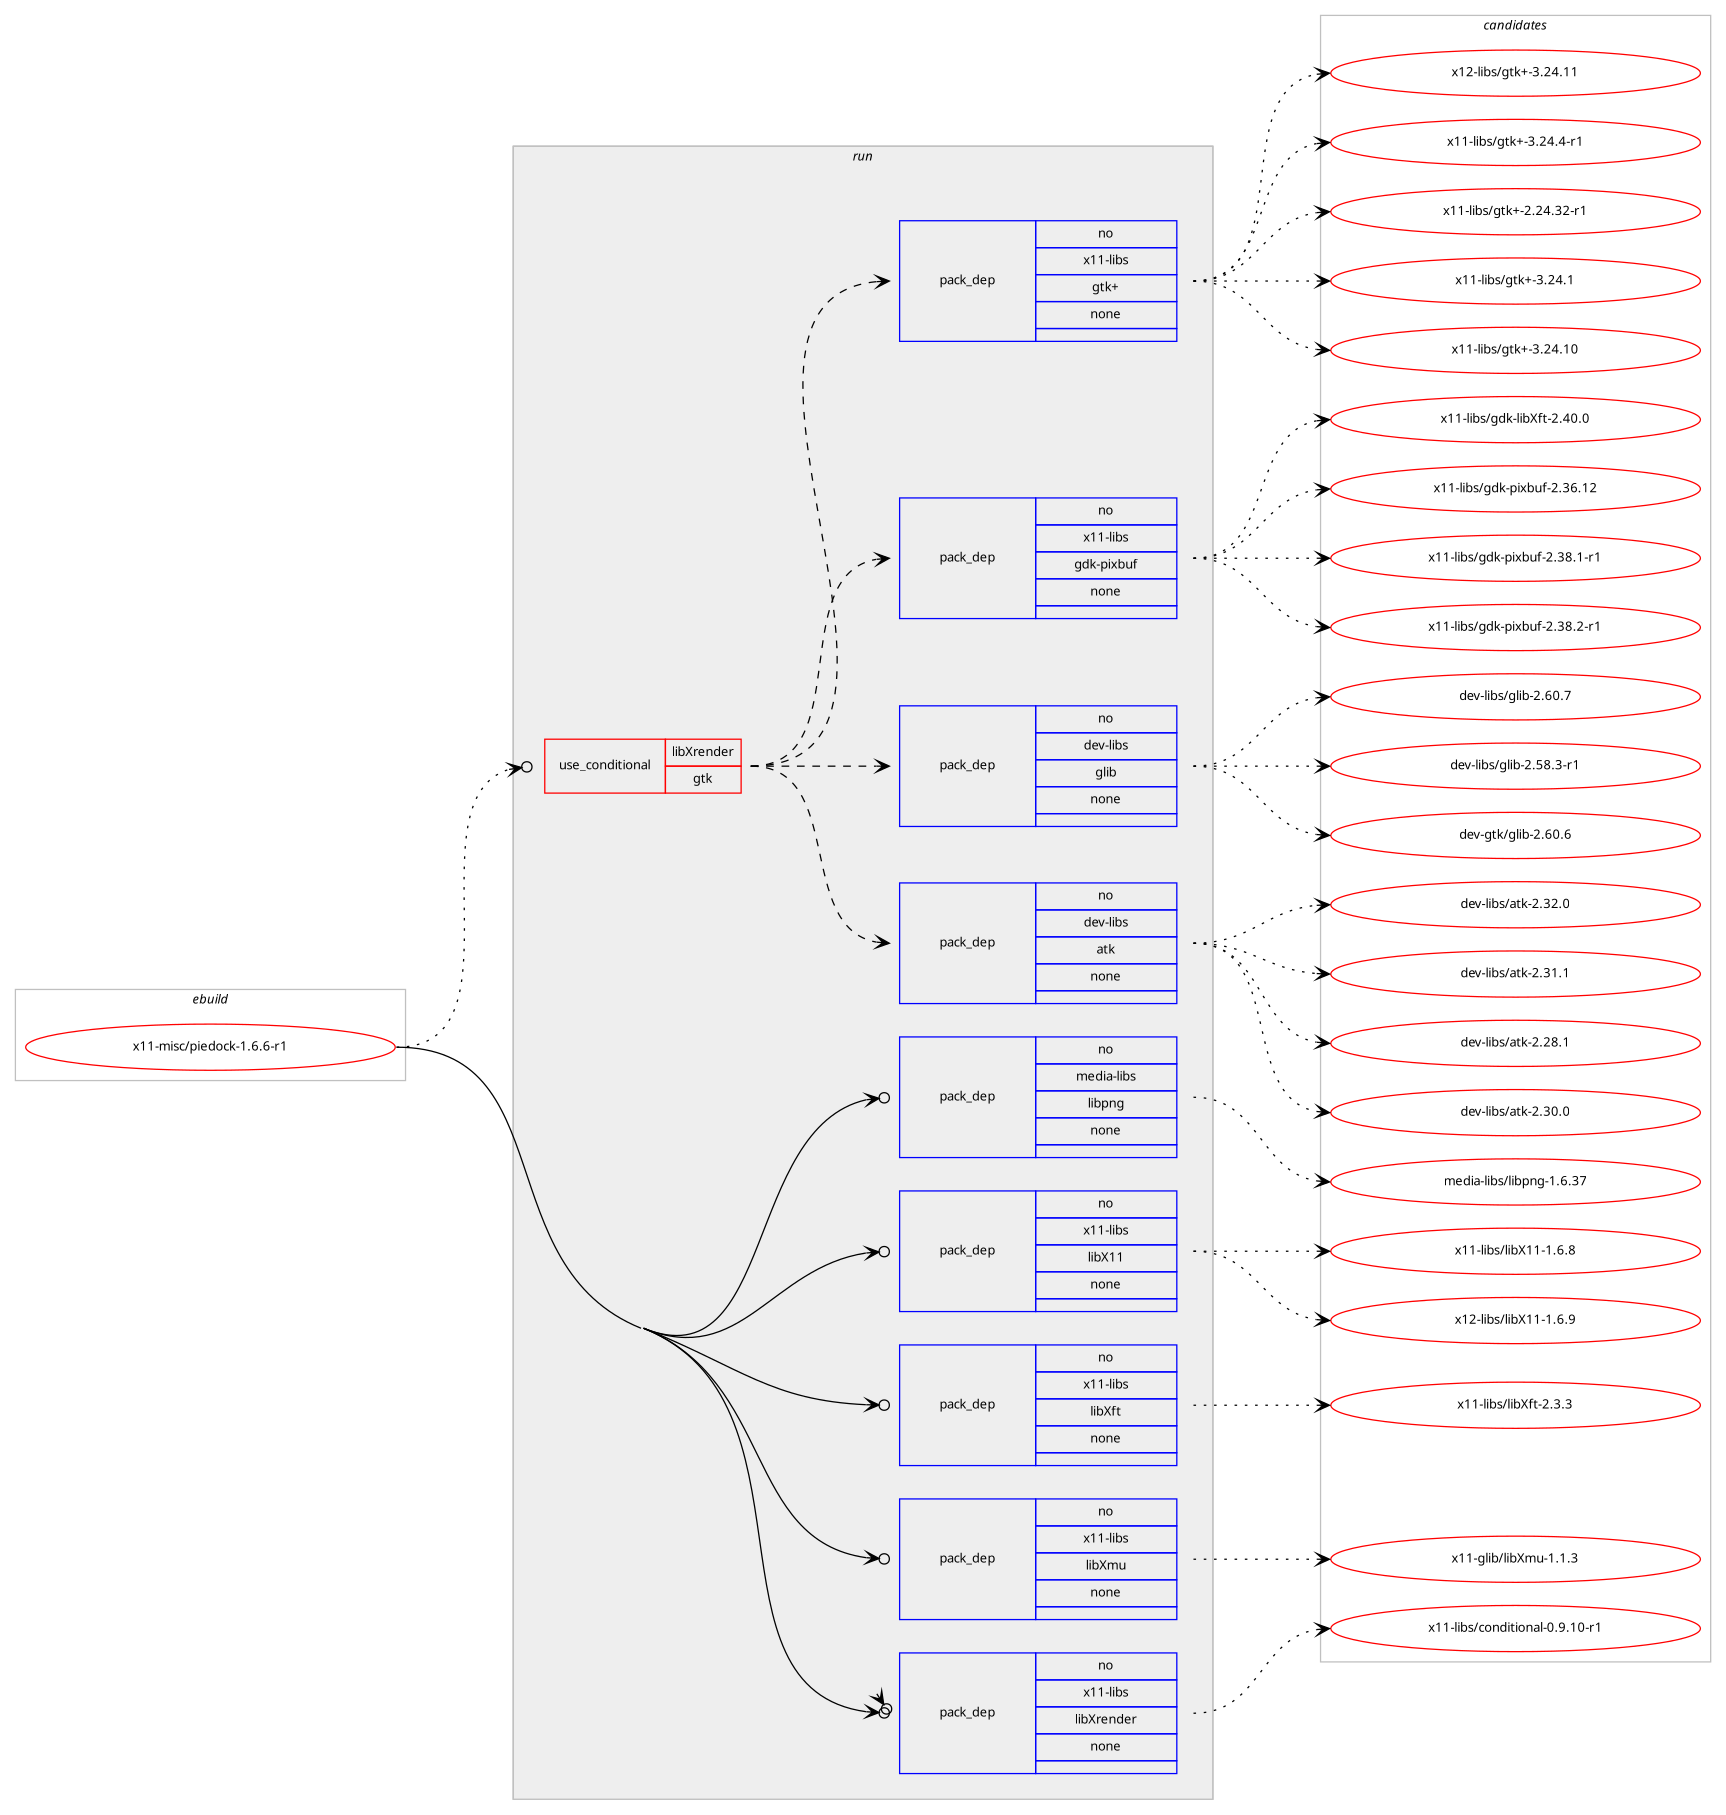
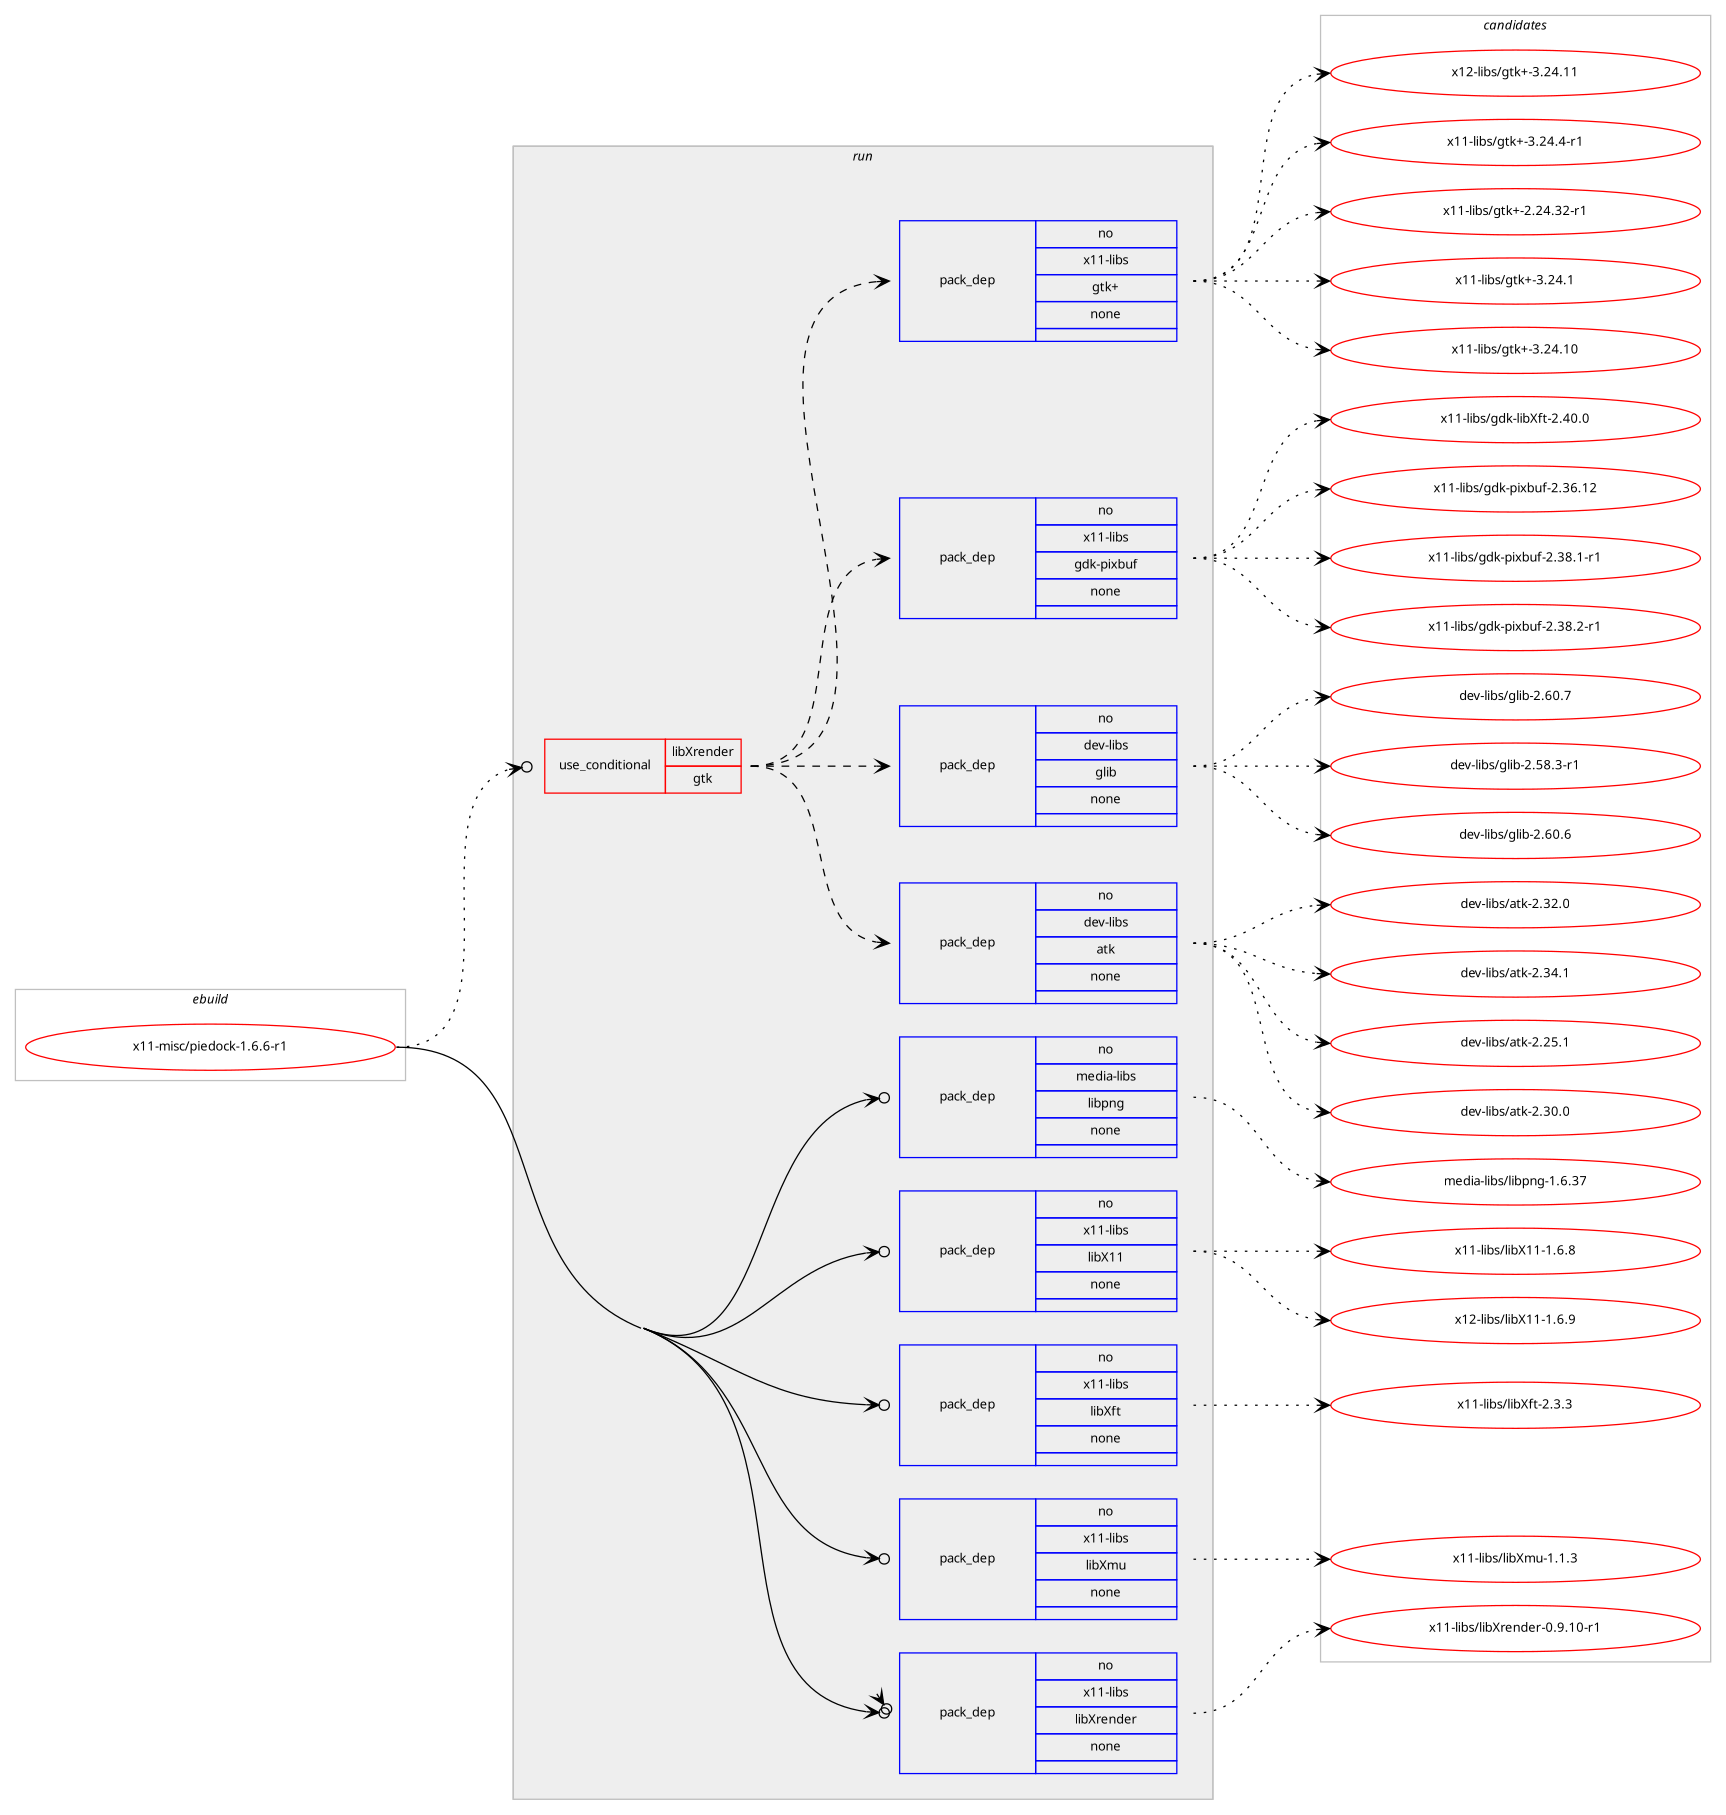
node "dev-gtk/glib-2.60.6": label "dev-gtk/glib-2.60.6" -> "dev-libs/glib-2.60.6"
node "dev-libs/atk-2.31.1": label "dev-libs/atk-2.31.1" -> "dev-libs/atk-2.34.1"
node "dev-libs/atk-2.28.1": label "dev-libs/atk-2.28.1" -> "dev-libs/atk-2.25.1"
node "x11-glib/libXmu-1.1.3": label "x11-glib/libXmu-1.1.3" -> "x11-libs/libXmu-1.1.3"
node "x11-libs/conditional-0.9.10-r1": label "x11-libs/conditional-0.9.10-r1" -> "x11-libs/libXrender-0.9.10-r1"
